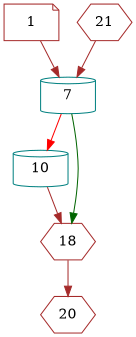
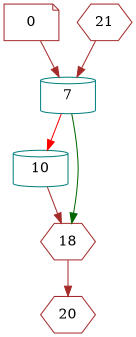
node "1": label "1" -> "0"
